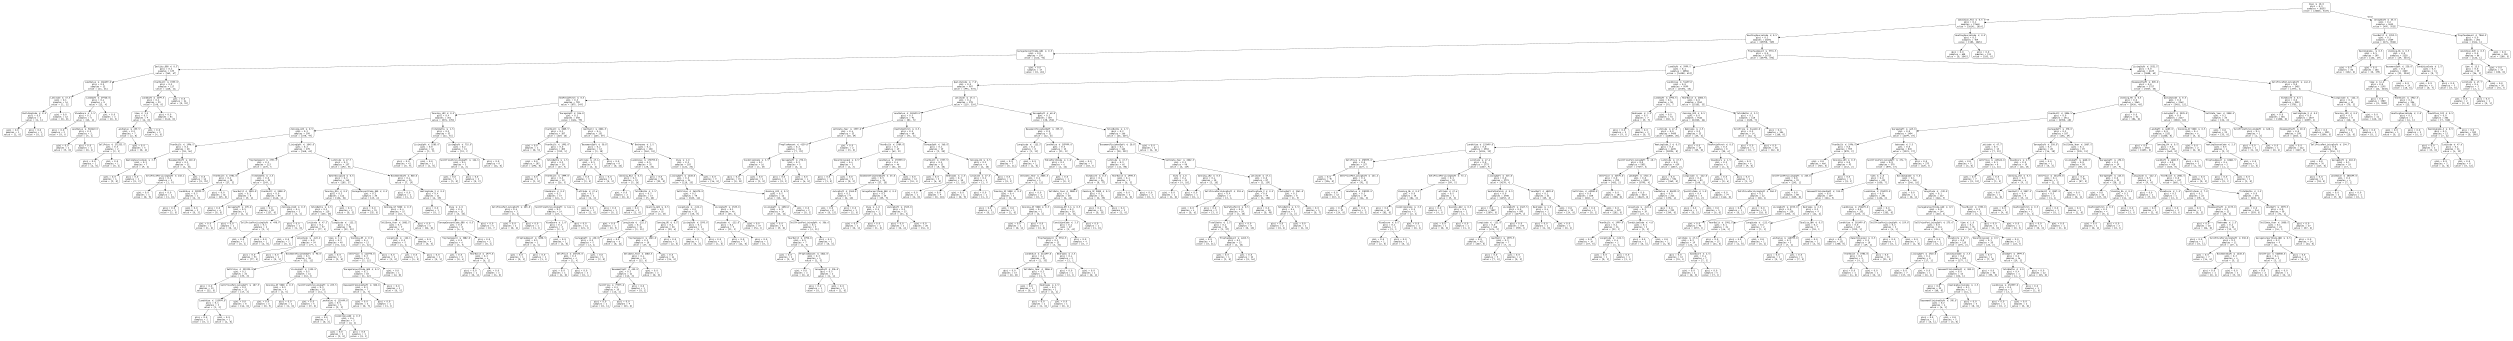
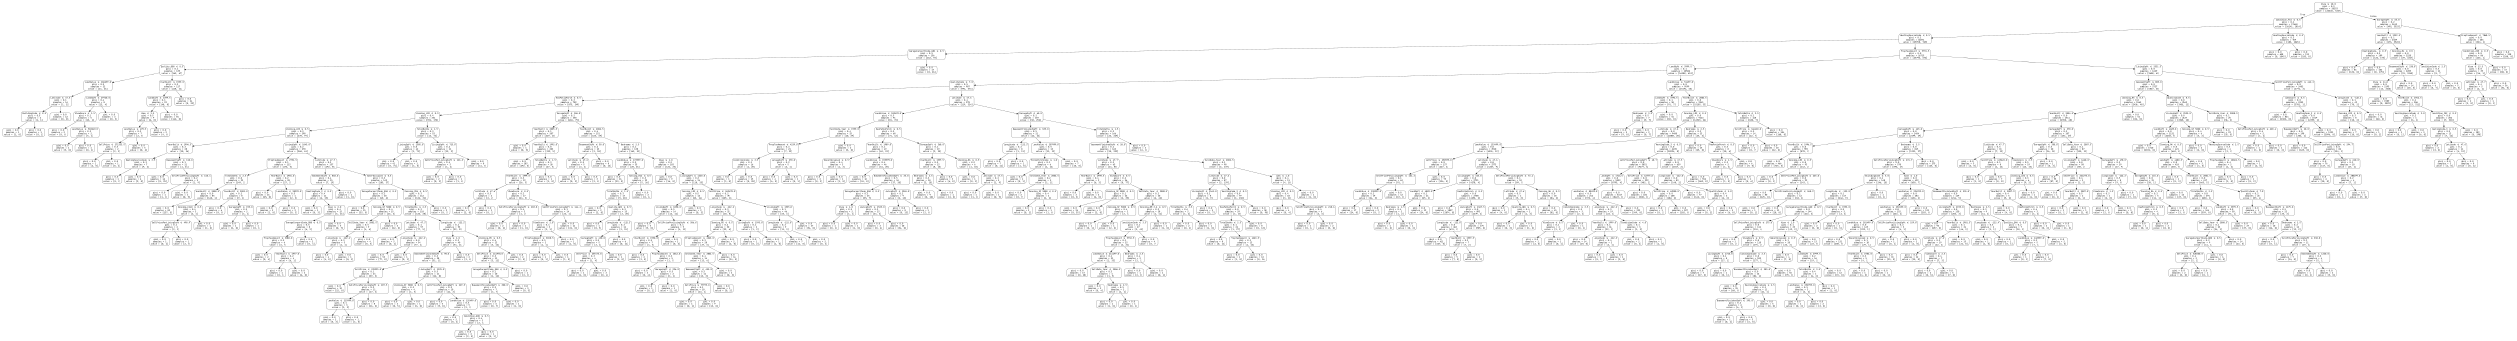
node "GarageSqft <= 270.0 gini = 0.2 samples = 5 value = [6, 1]": label "GarageSqft <= 270.0 gini = 0.2 samples = 5 value = [6, 1]" -> "GarageSqft <= 270.0 gini = 0.2 value = 5 value = [6, 1]"
edge "View <= 1.0 gini = 0.4 samples = 11 value = [4, 10]" -> "gini = 0.0 samples = 4 value = [0, 4]": now "View <= 1.0 gini = 0.4 samples = 11 value = [4, 10]" -> "Zonning_LR2 <= 0.5 gini = 0.4 samples = 10 value = [3, 10]"
node "Quality_QAV <= 0.5 gini = 0.2 value = 15 value = [3, 20]": label "Quality_QAV <= 0.5 gini = 0.2 value = 15 value = [3, 20]" -> "Quality_QAV <= 0.5 gini = 0.2 samples = 15 value = [3, 20]"
